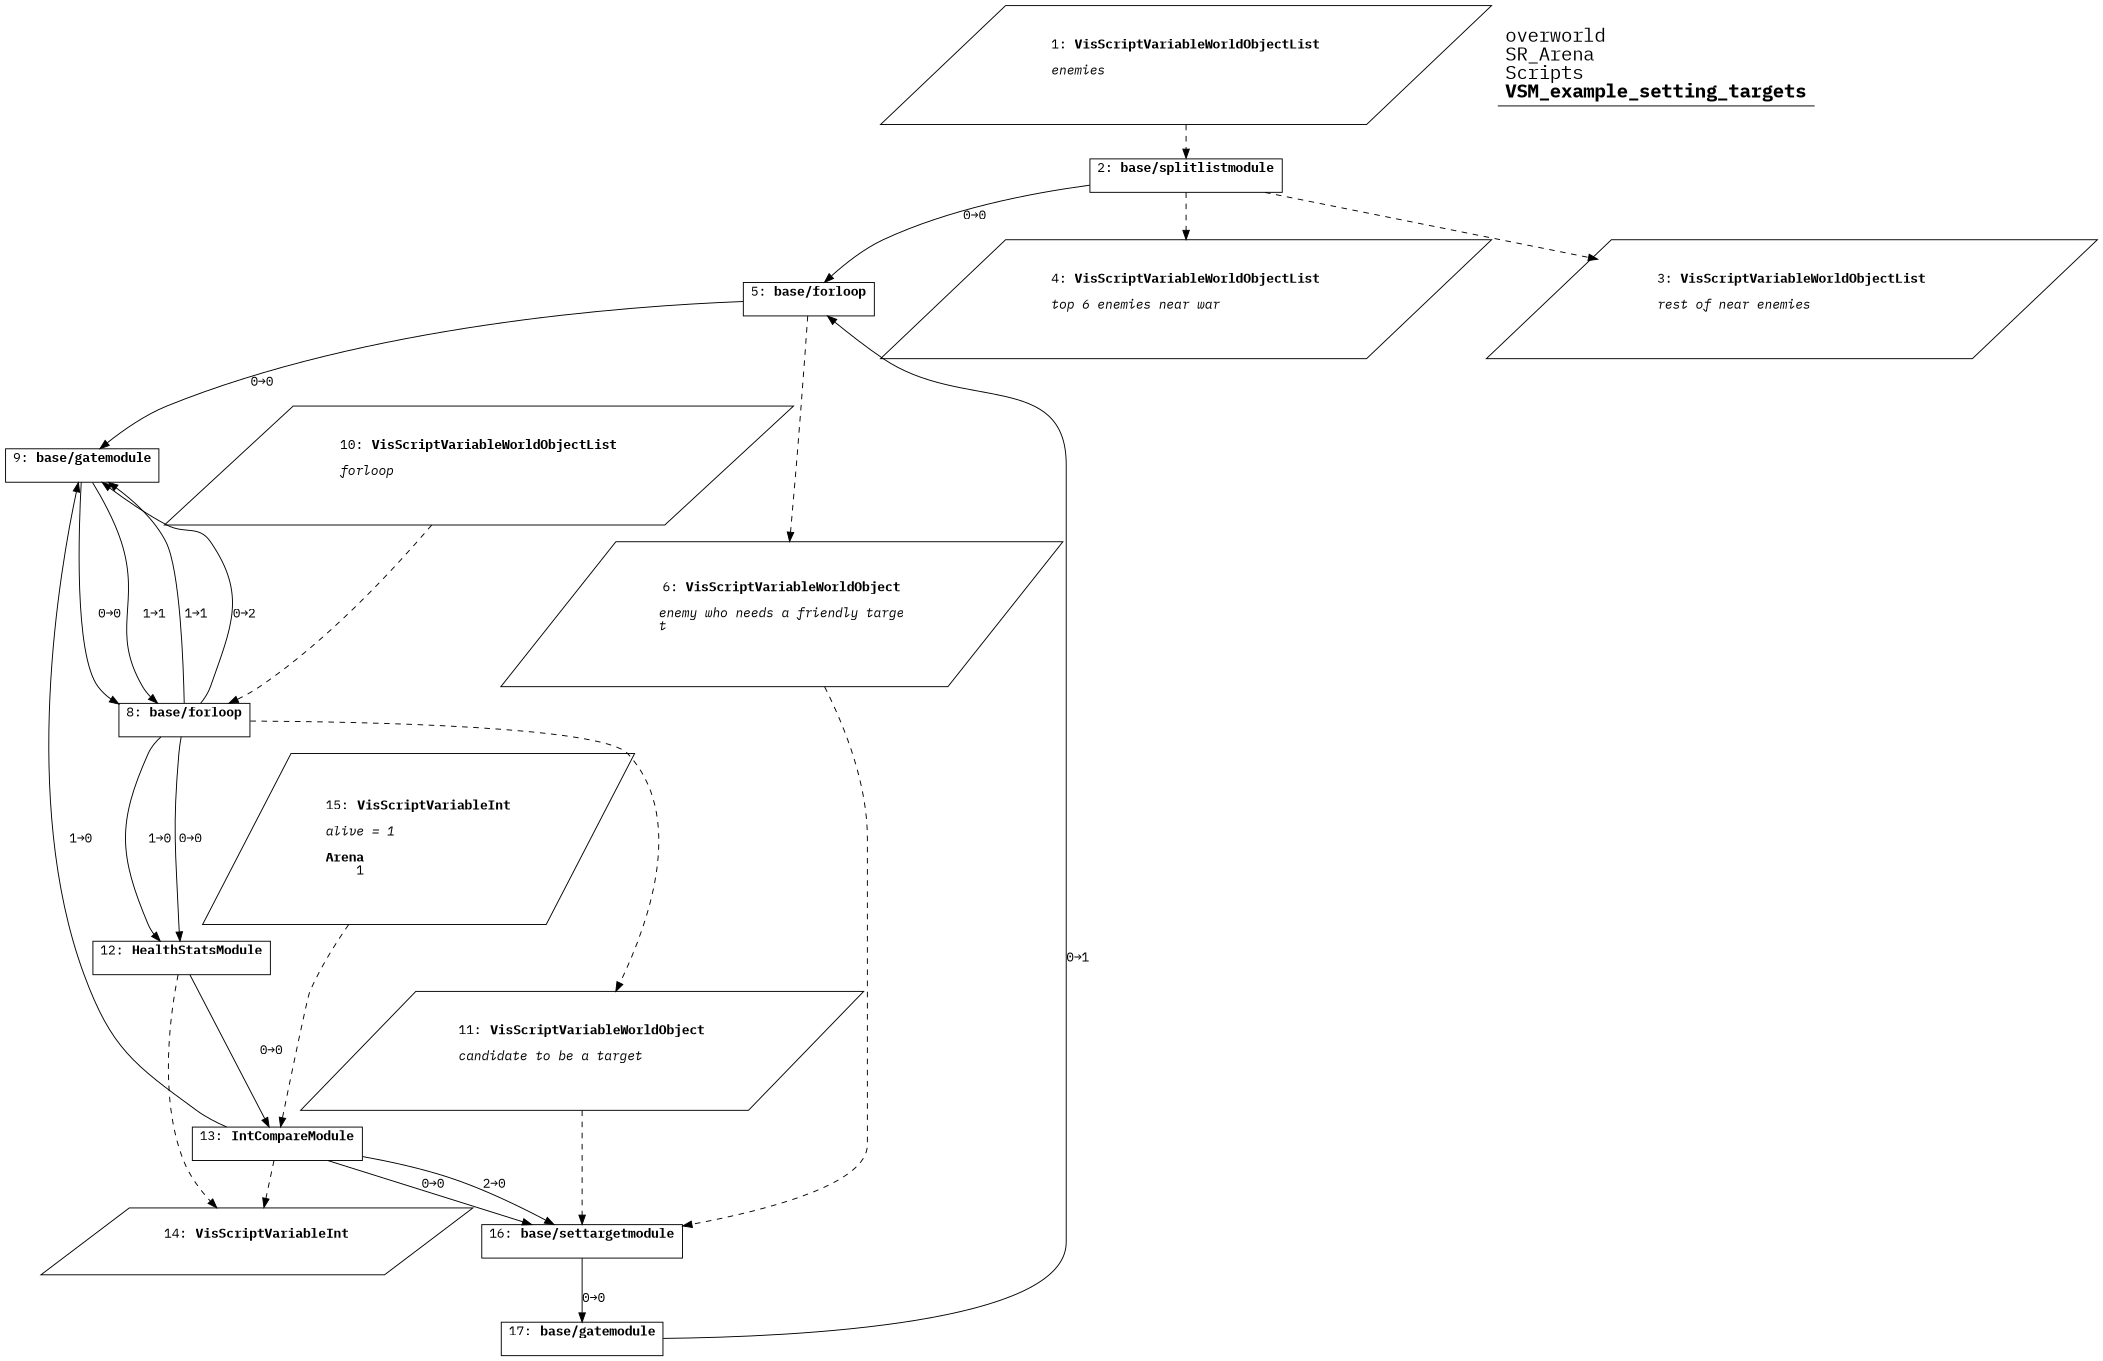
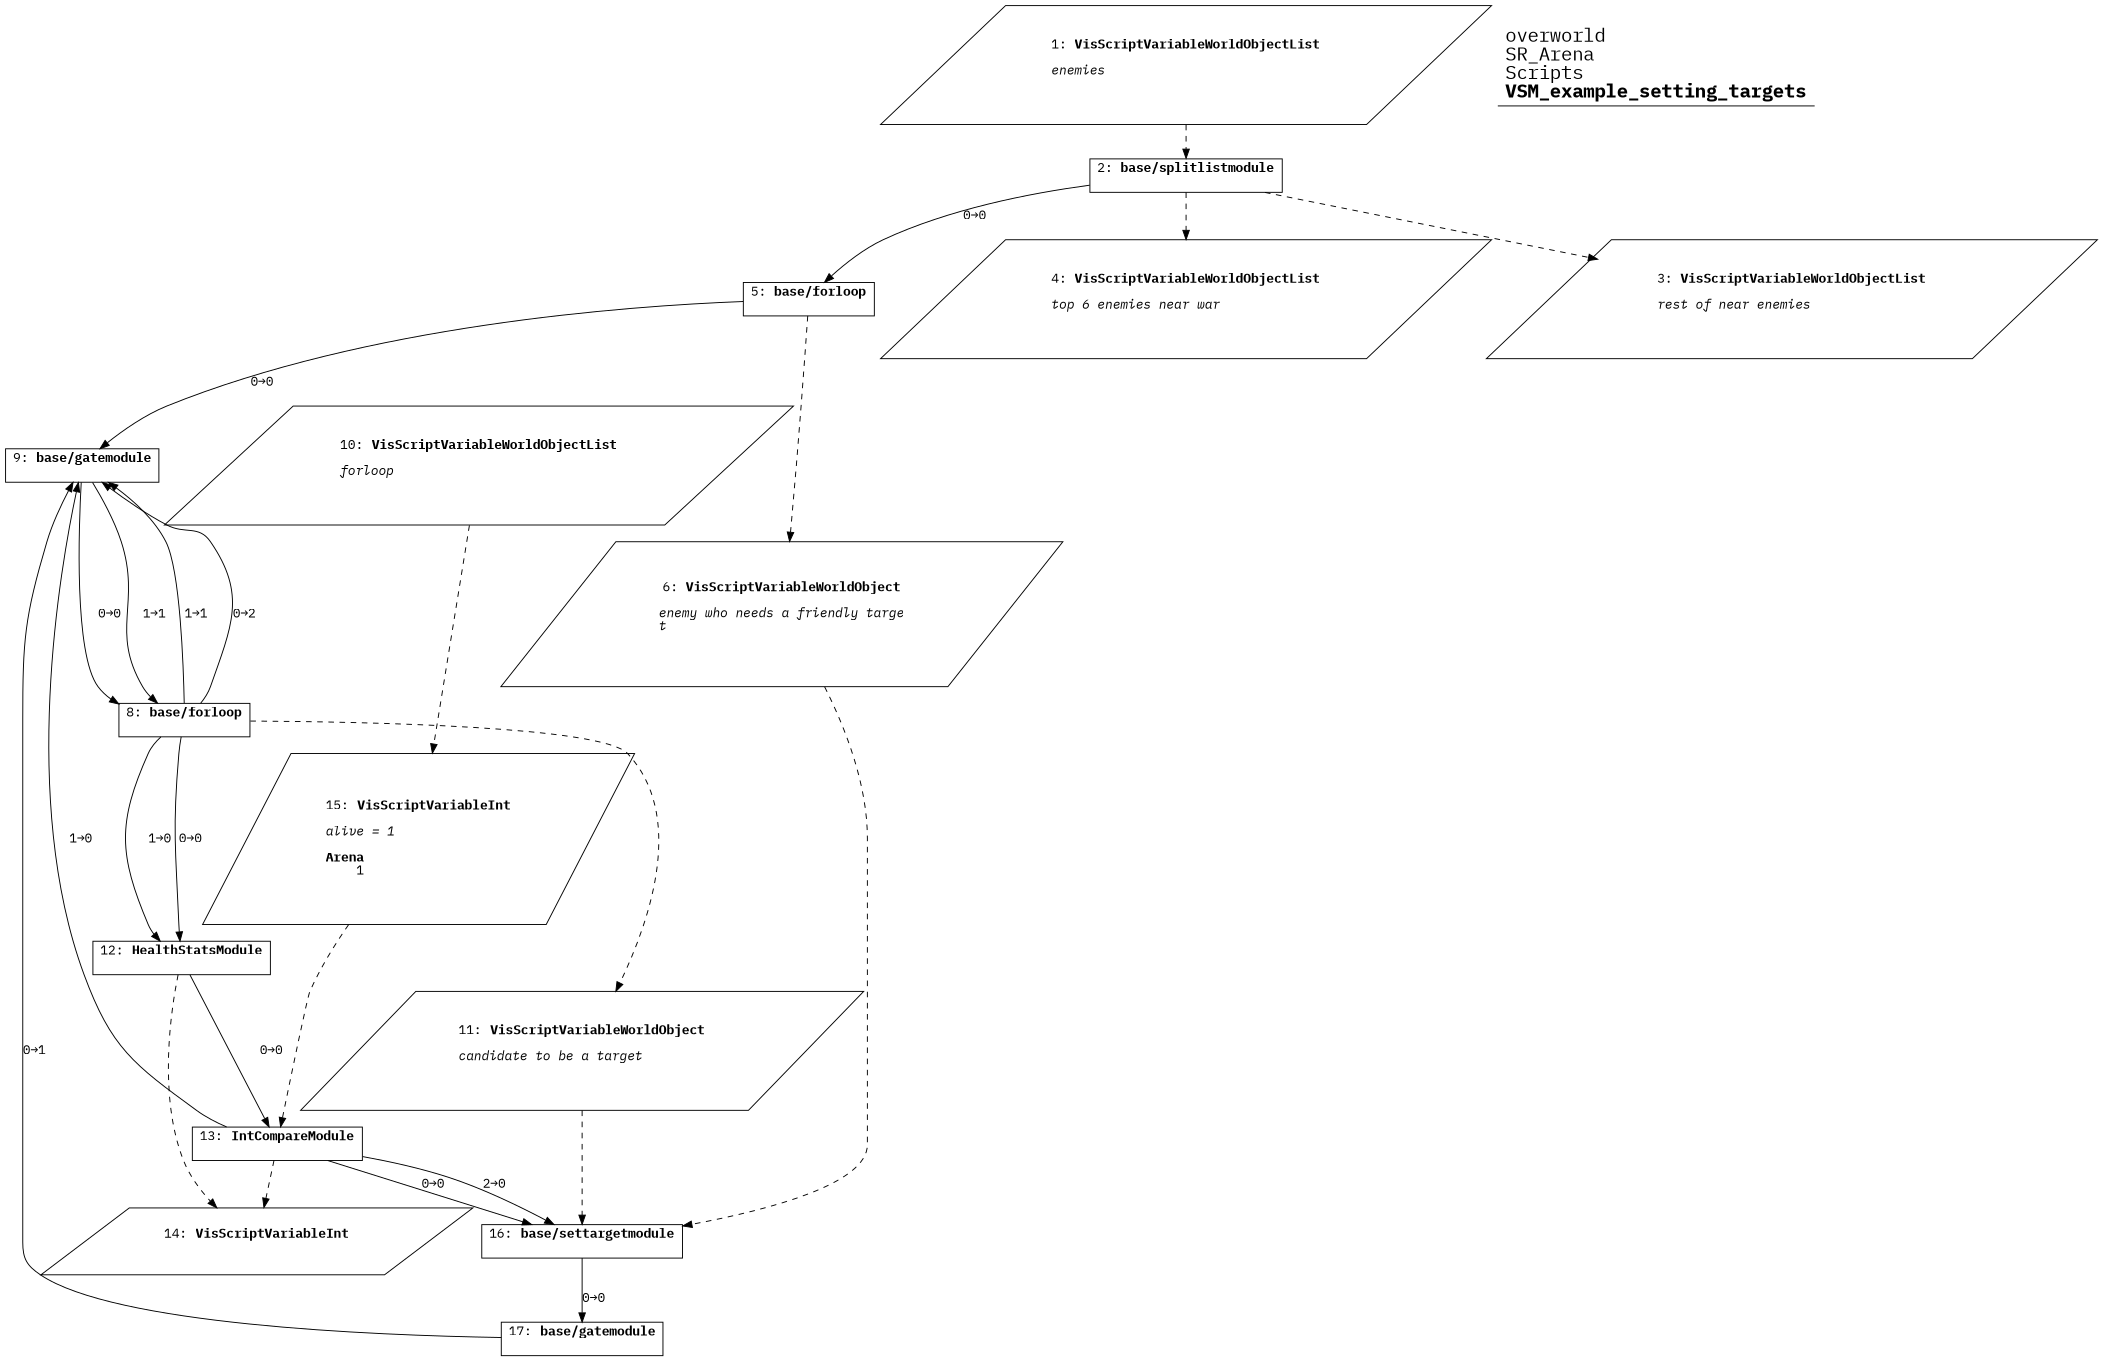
edge "10:" -> "8:": now "10:" -> "15:"
edge "17:" -> "5:": now "17:" -> "9:"
